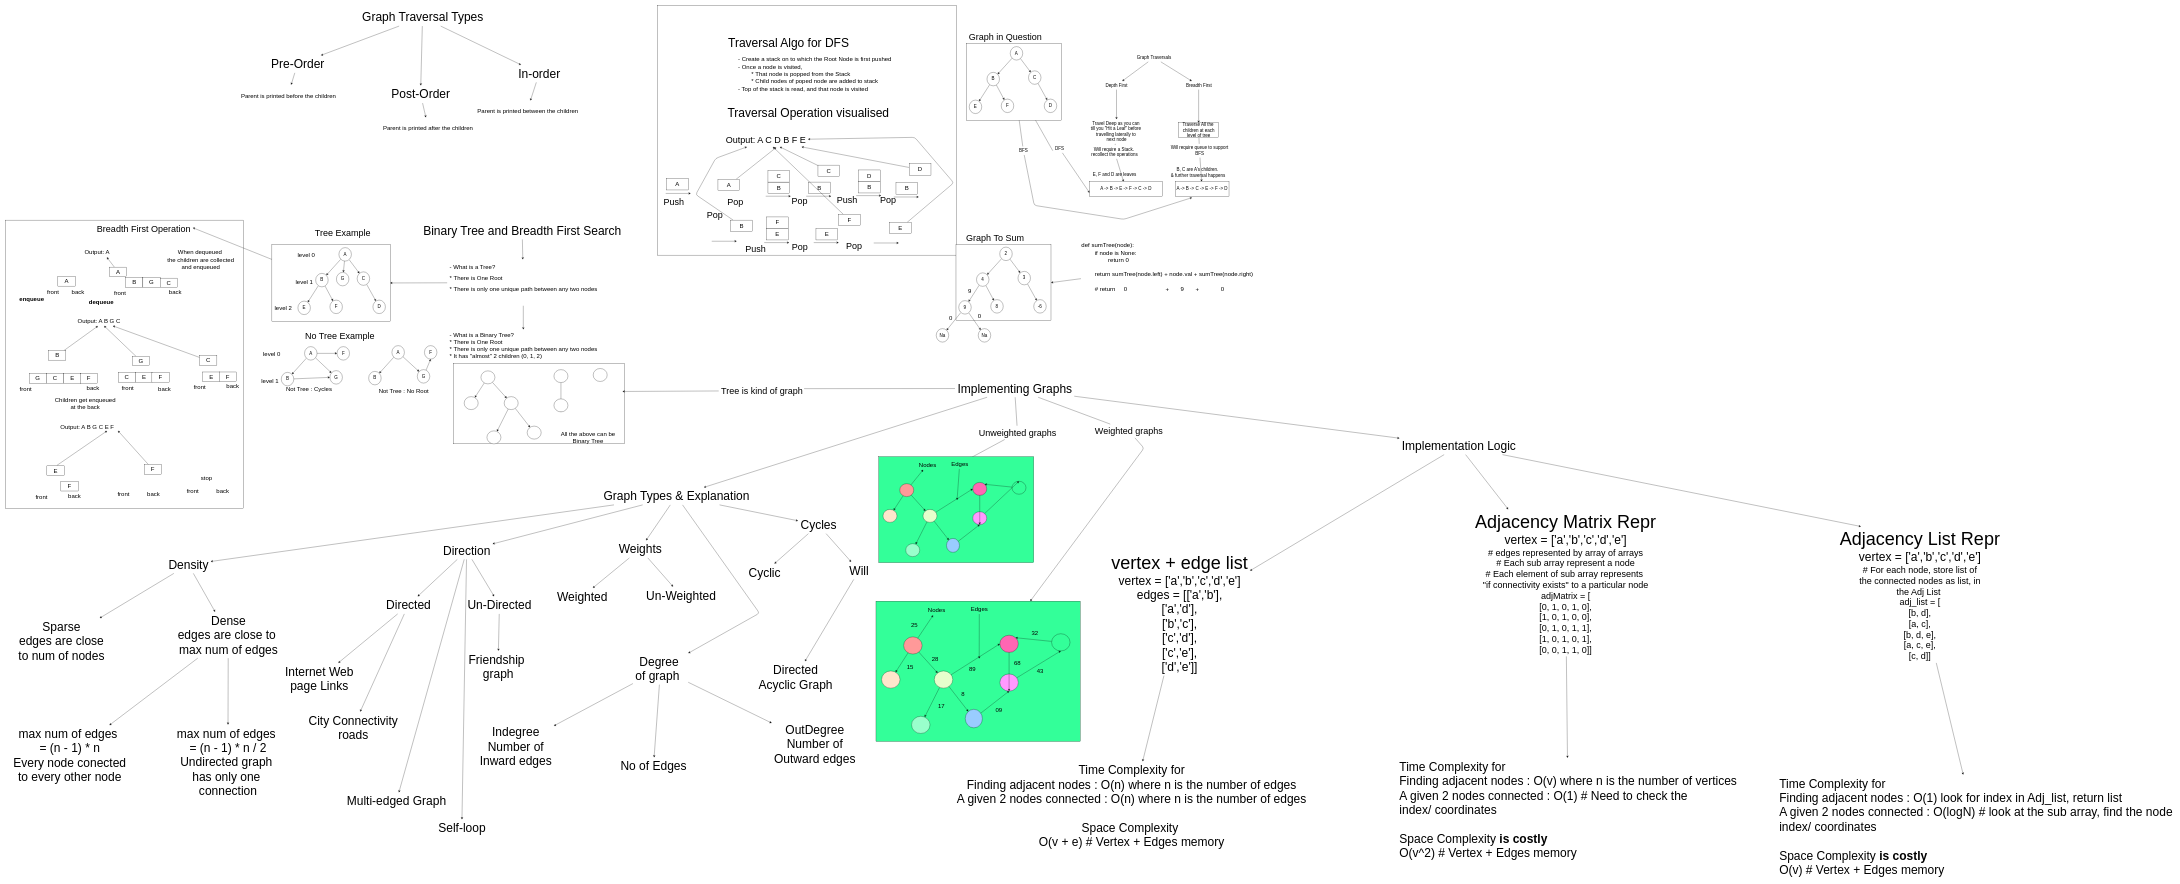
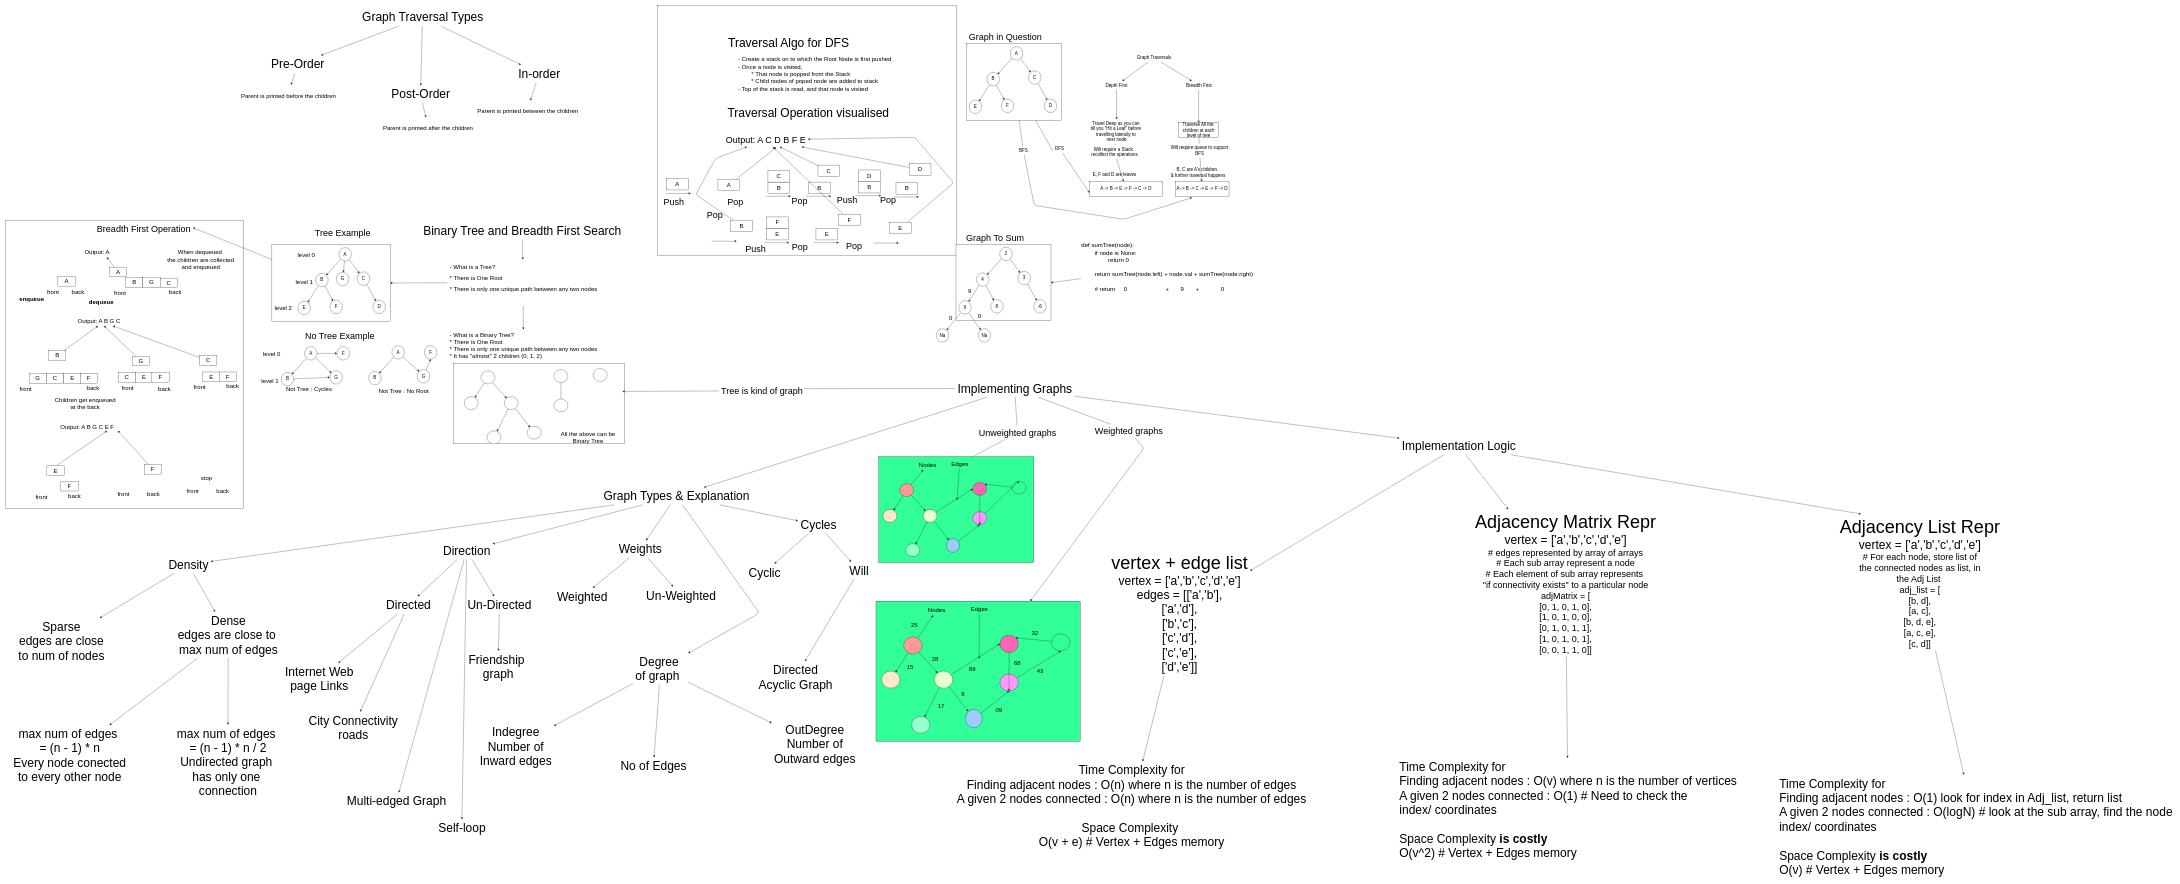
node "Adjacency List Repr vertex = ['a','b','c','d','e'] # For each node, store list of the connected nodes as list, in the Adj List adj_list = [ [b, d], [a, c], [b, d, e], [a, c, e], [c, d]]": moved (1920, 595) -> (1920, 582)
